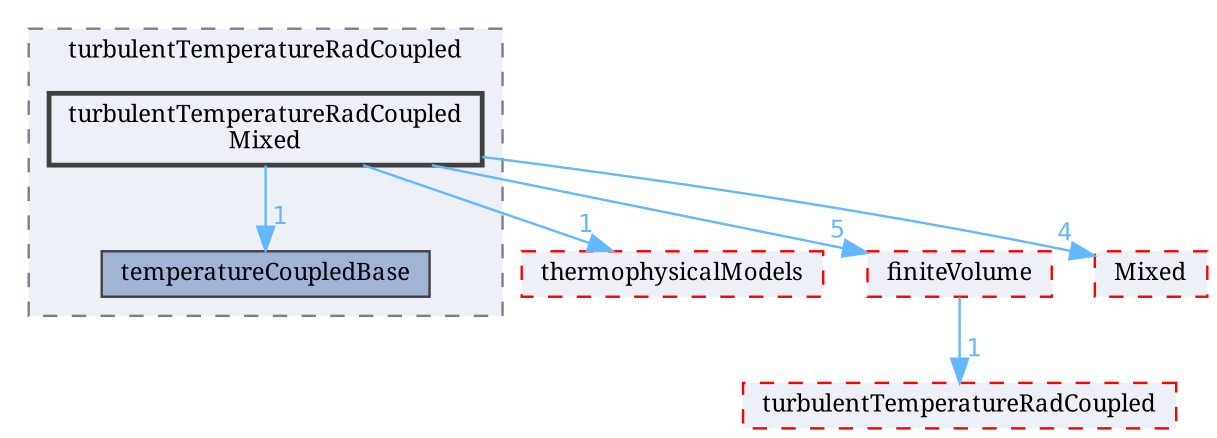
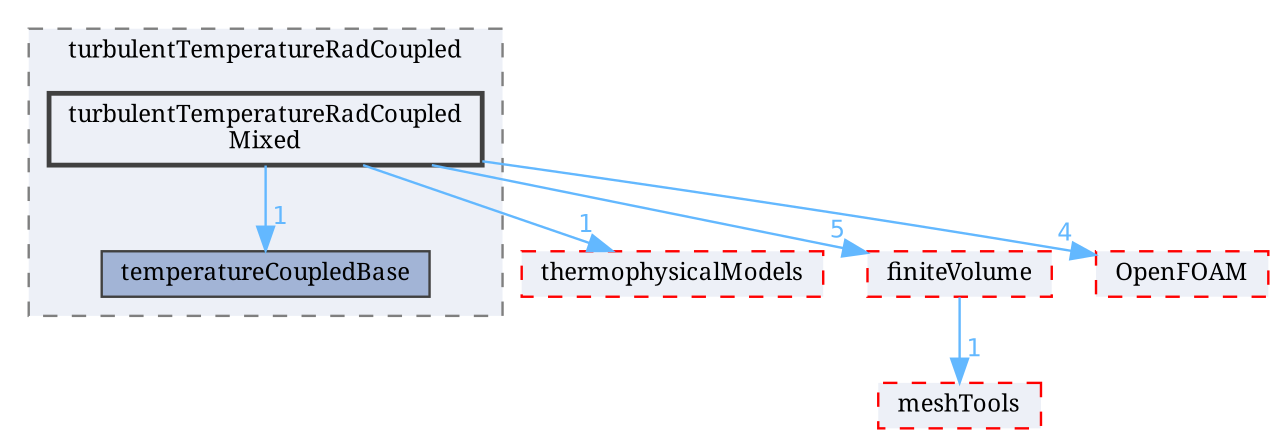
node "Mixed": label "Mixed" -> "OpenFOAM"
node "turbulentTemperatureRadCoupled": label "turbulentTemperatureRadCoupled" -> "meshTools"
